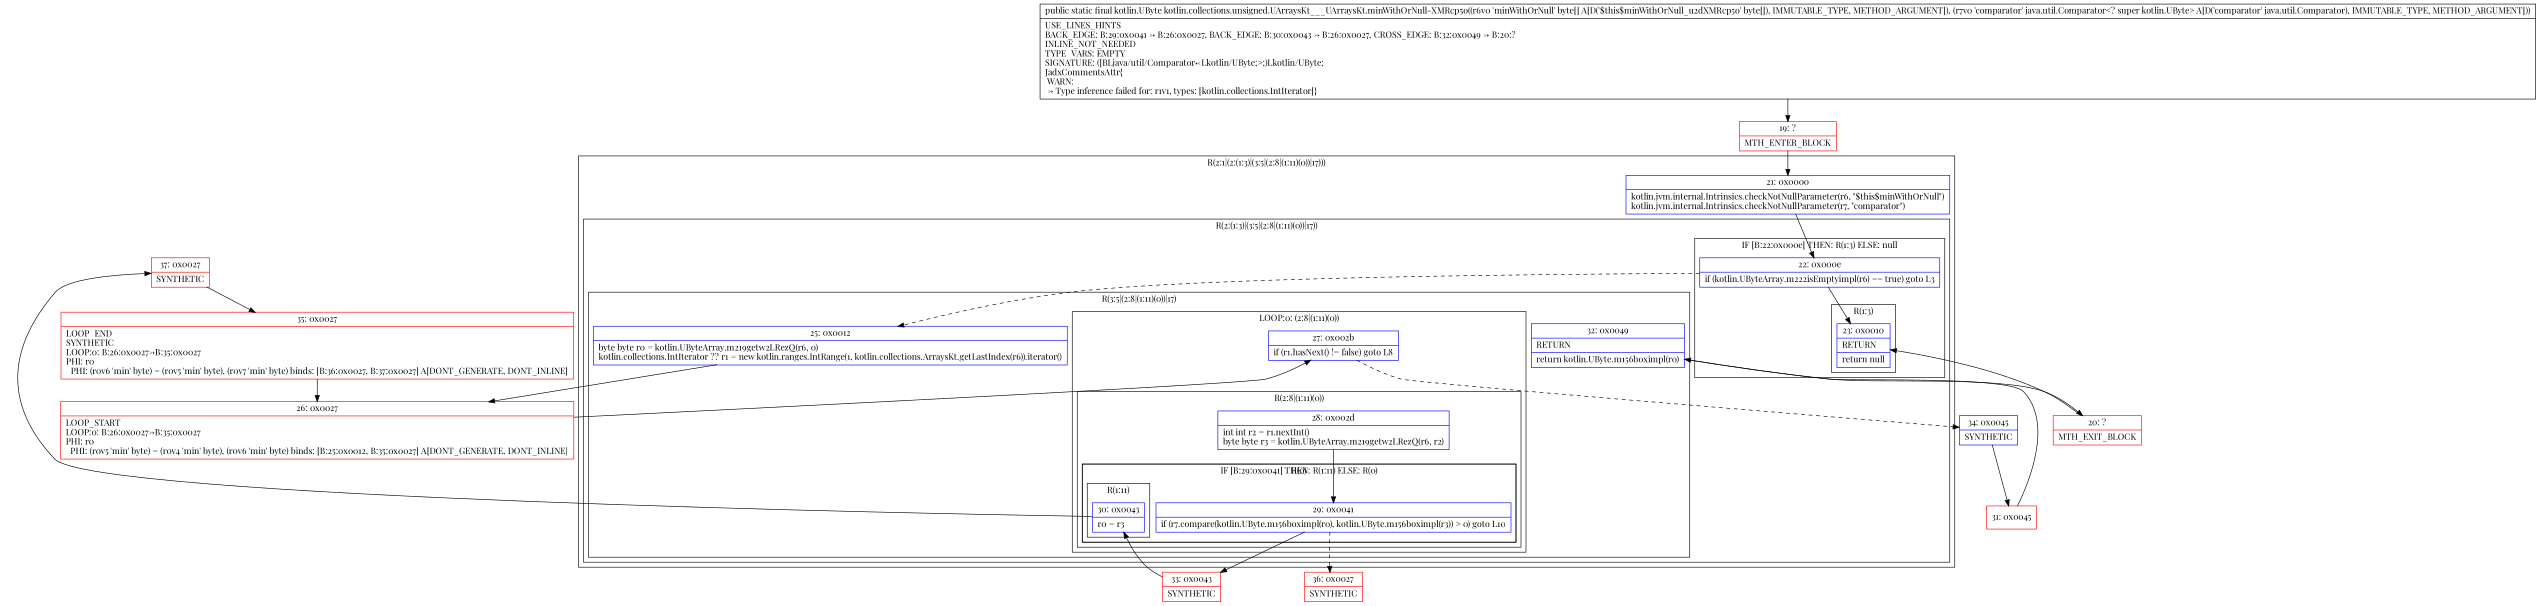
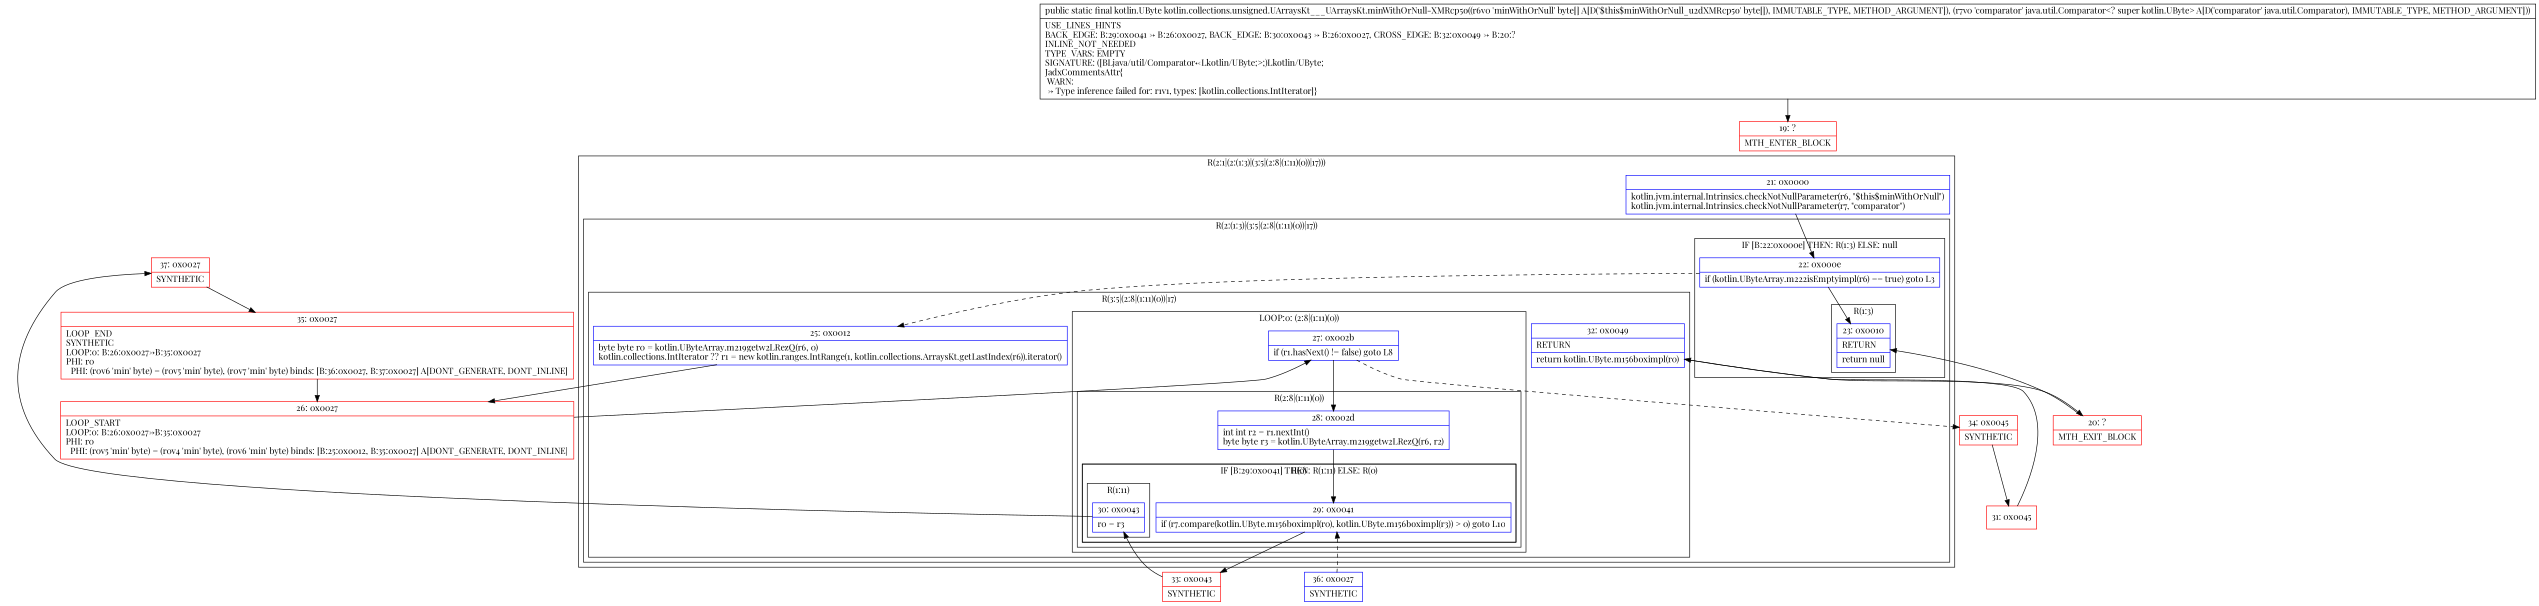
edge "19: ?" -> "21: 0x0000": removed
edge "27: 0x002b" -> "28: 0x002d": added
node "34: 0x0045": color blue -> red
edge "29: 0x0041" -> "36: 0x0027": reversed
node "36: 0x0027": color red -> blue
